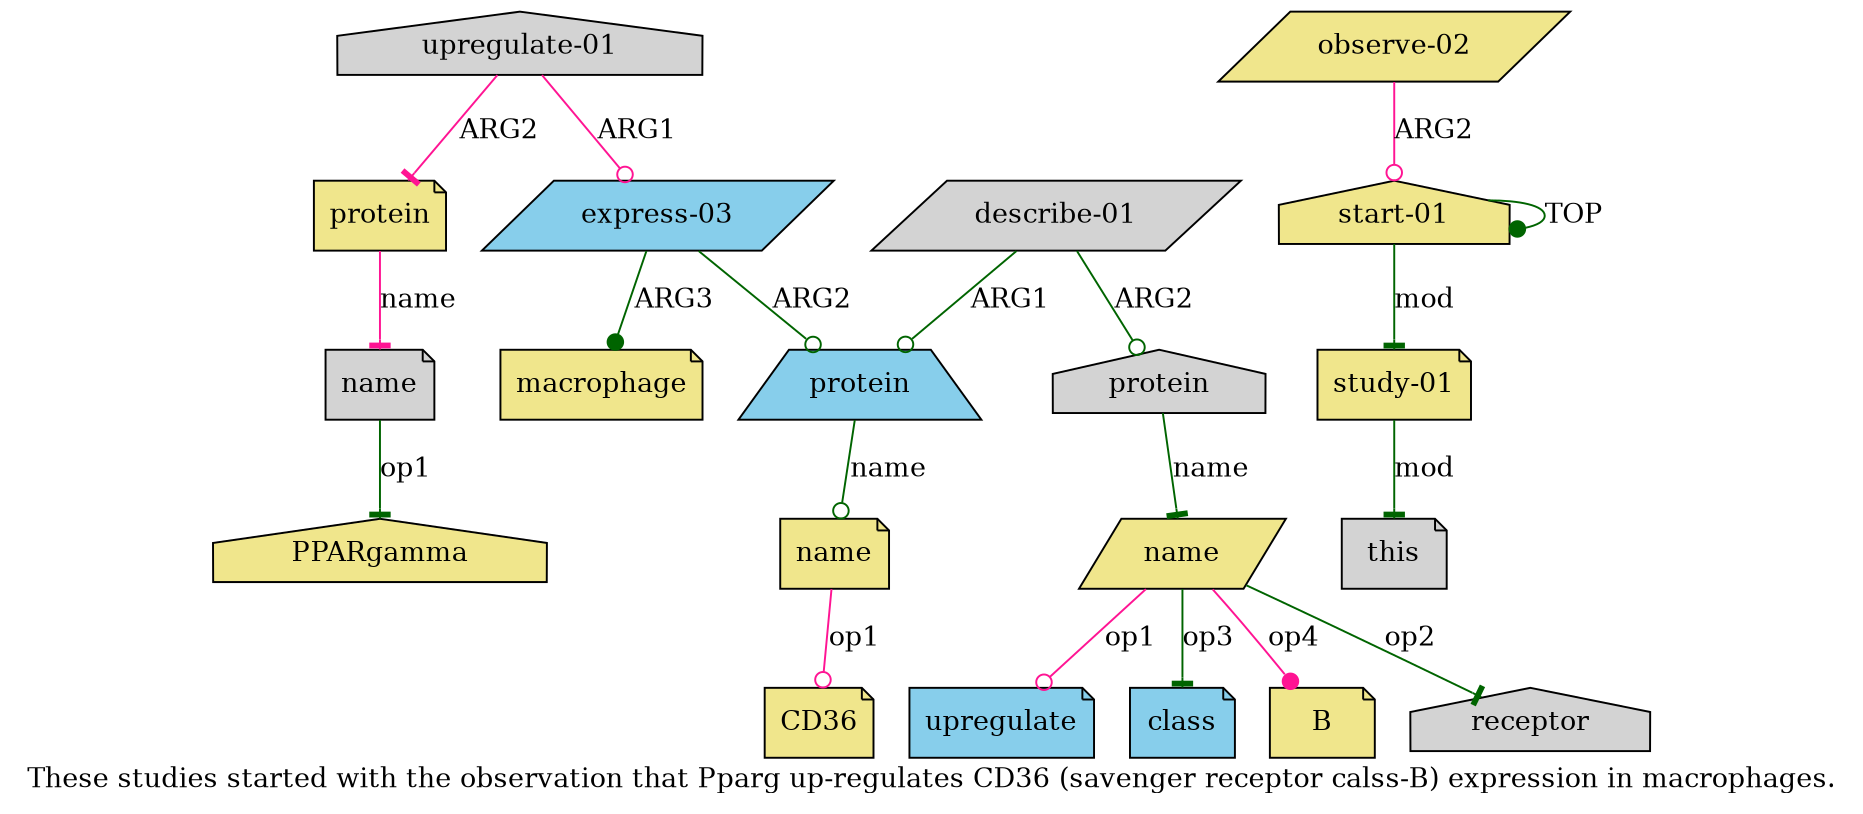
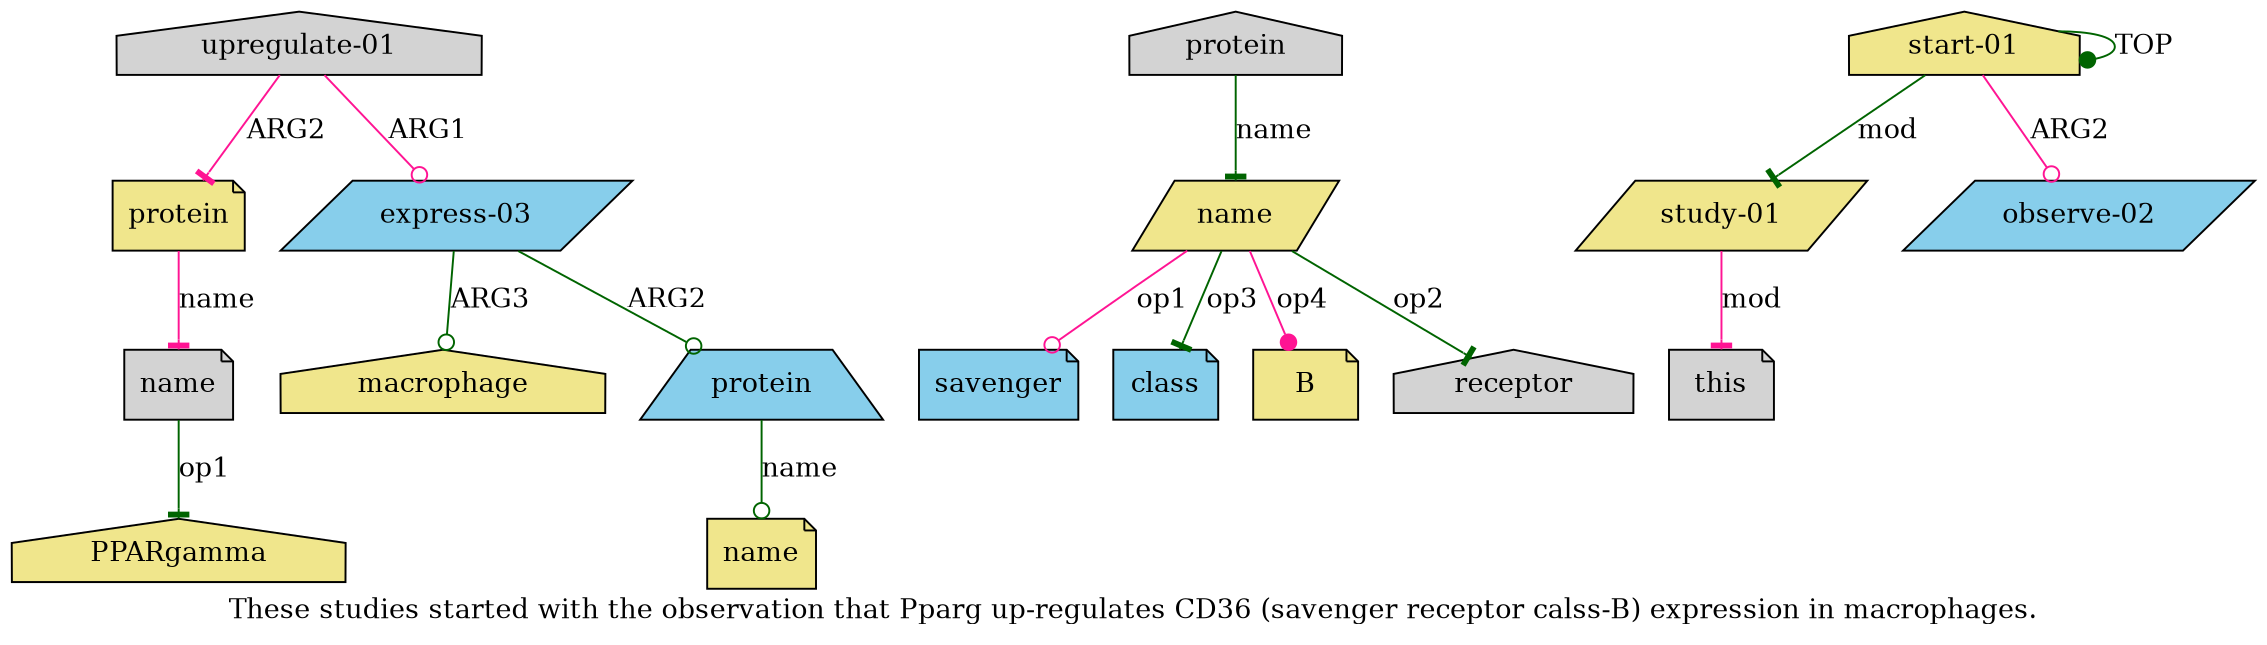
node "observe-02": fillcolor khaki -> skyblue
edge "observe-02" -> "start-01": reversed
node "describe-01": removed
edge "express-03" -> "macrophage": arrowhead dot -> odot
node "macrophage": shape note -> house
node "study-01": shape note -> parallelogram
edge "study-01" -> "this": color darkgreen -> deeppink
node "CD36": removed
node "upregulate": label "upregulate" -> "savenger"
